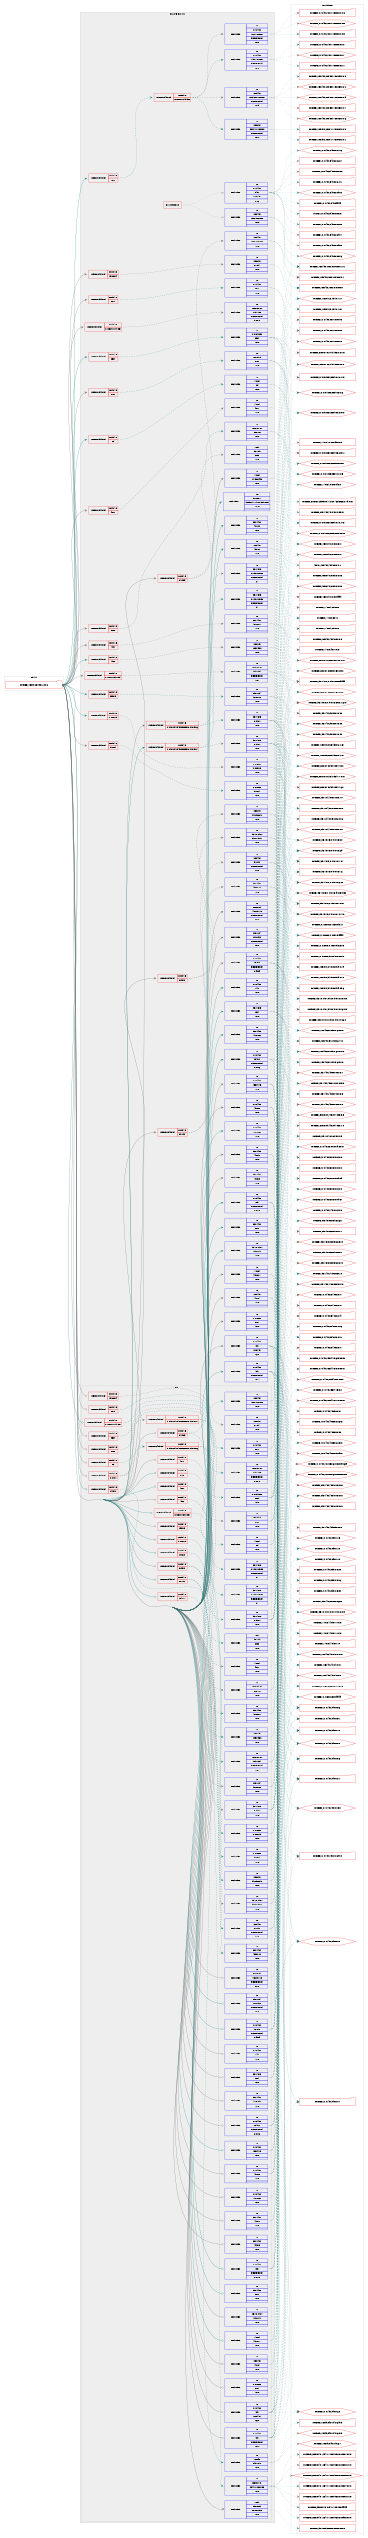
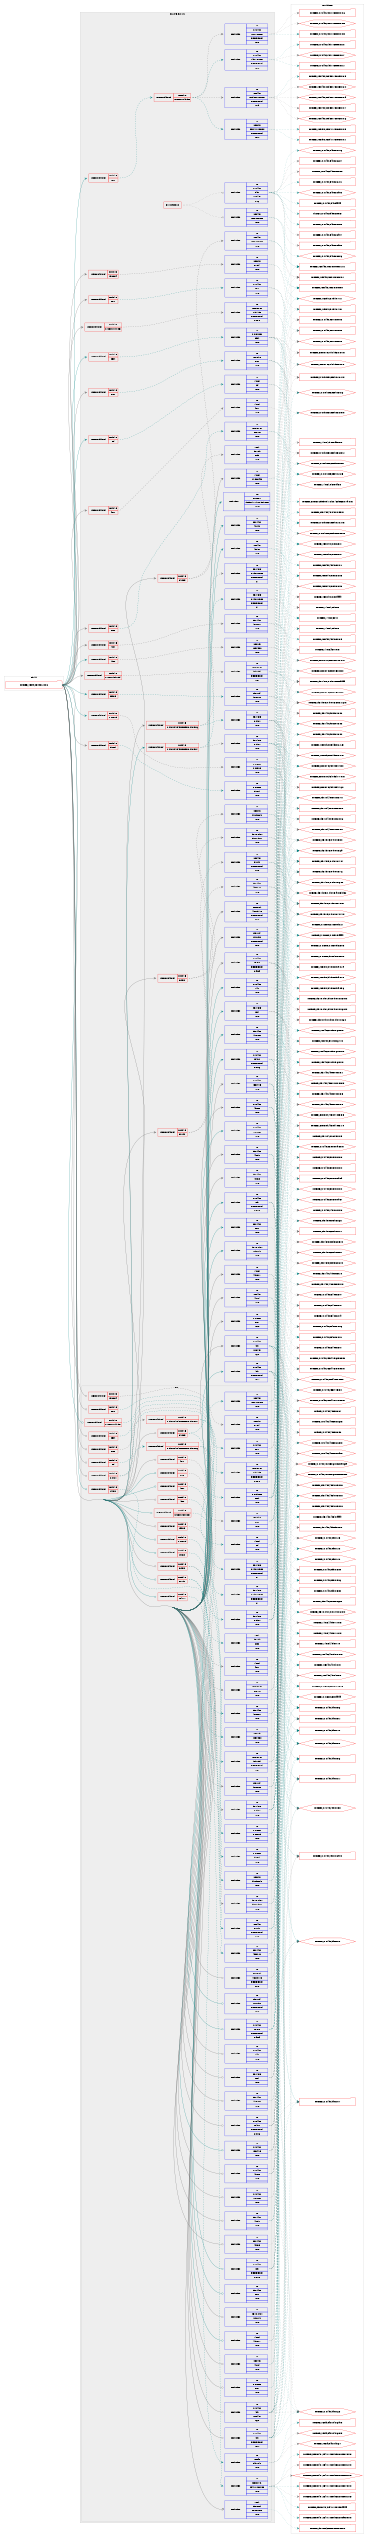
node "libaio://net-libs/libtirpc-1.1.4": label "libaio://net-libs/libtirpc-1.1.4" -> "portage://net-libs/libtirpc-1.1.4"
node "portage://dev-libs/libaio-9999": added
